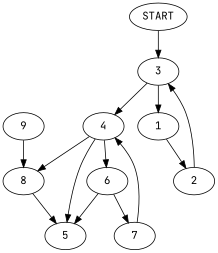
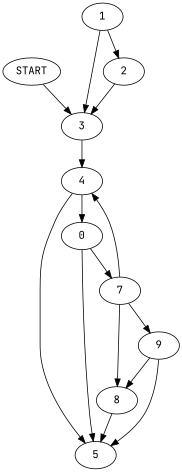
edge "3" -> "1": reversed
edge "4" -> "8": now "7" -> "8"
node "6": label "6" -> "0"
edge "7" -> "9": added
edge "9" -> "5": added
